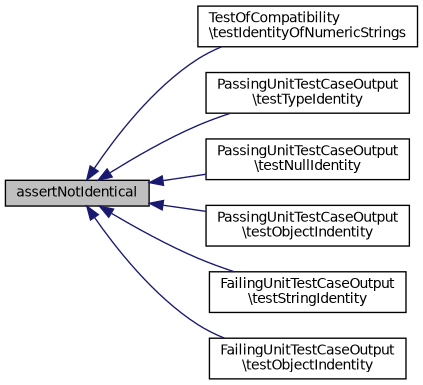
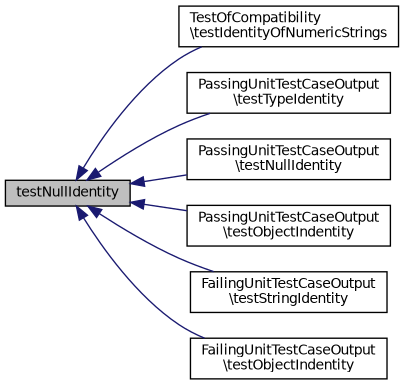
node "assertNotIdentical": label "assertNotIdentical" -> "testNullIdentity"
